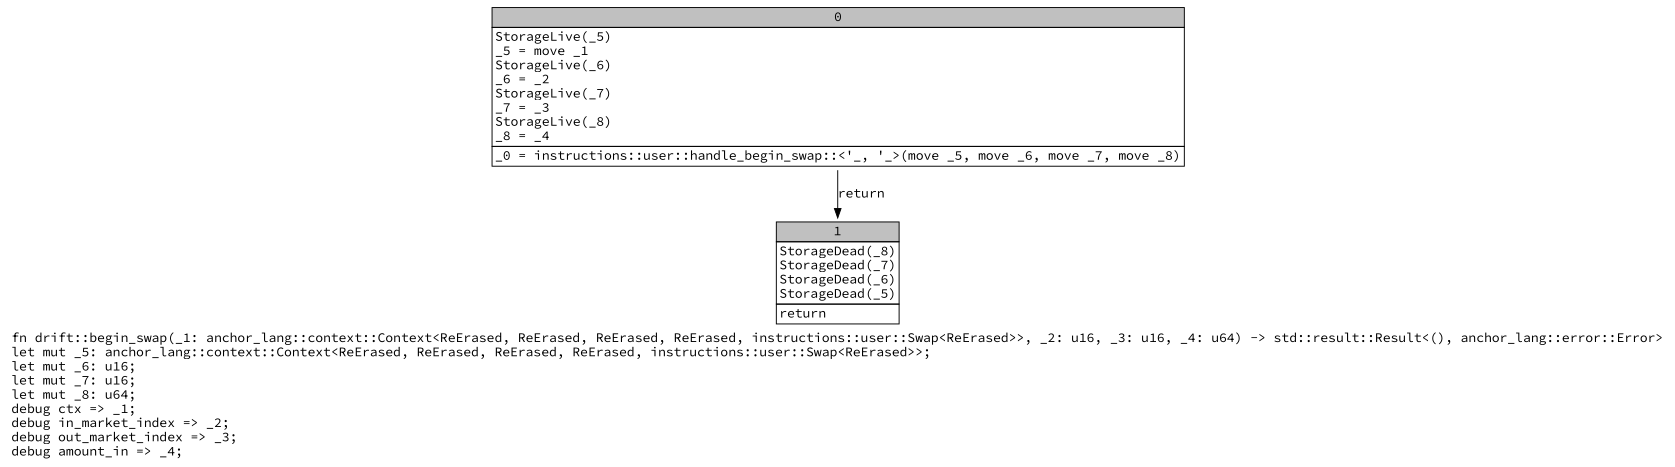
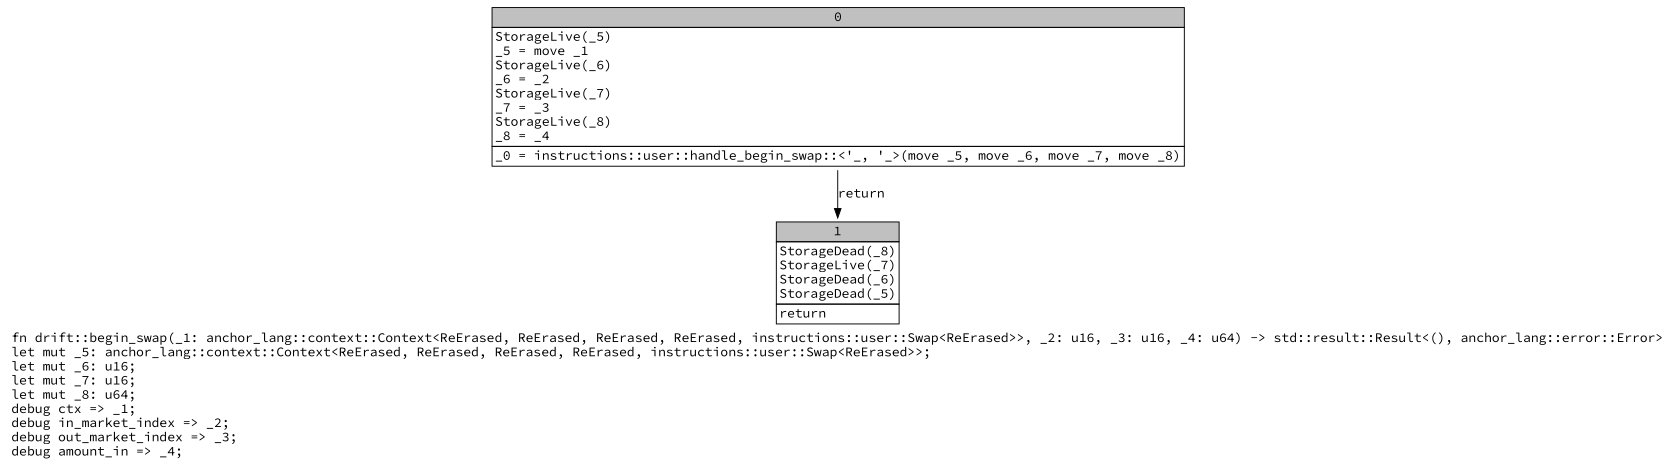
node "1": text "StorageDead(_7)" -> "StorageLive(_7)"
